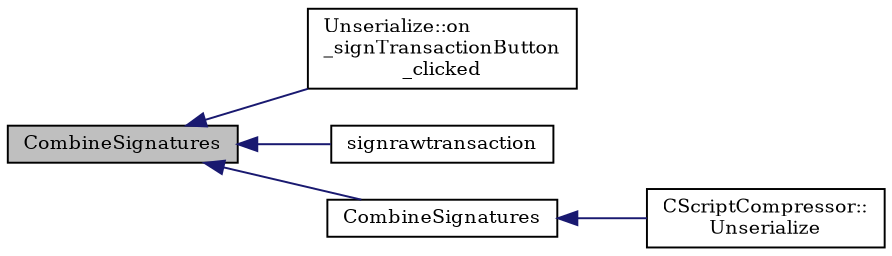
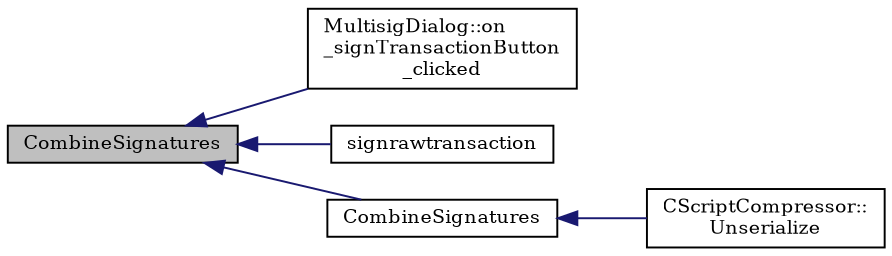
node "Unserialize::on _signTransactionButton _clicked": label "Unserialize::on _signTransactionButton _clicked" -> "MultisigDialog::on _signTransactionButton _clicked"
